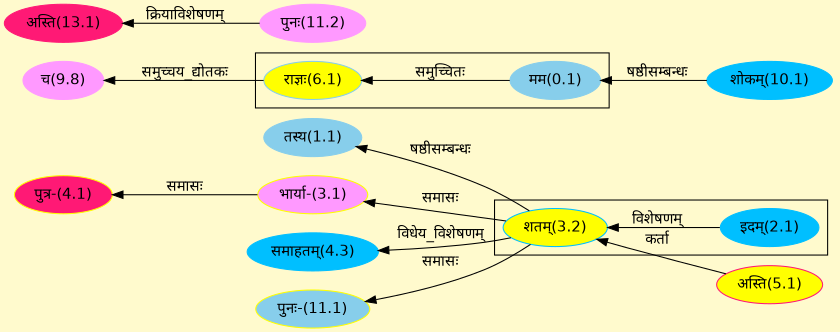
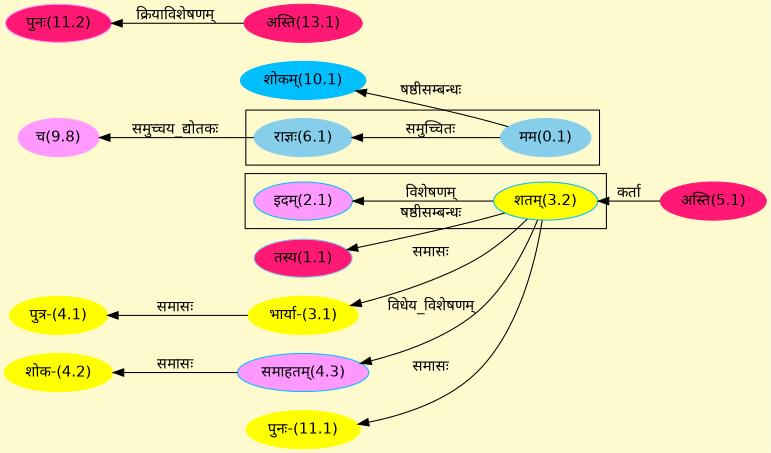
edge "पुनः(11.2)" -> "अस्ति(13.1)": reversed
node "पुनः(11.2)": fillcolor #ff99ff -> #ff1975
node "राज्ञः(6.1)": fillcolor #ffff00 -> #87ceeb
edge "शोकम्(10.1)" -> "मम(0.1)": reversed
node "तस्य(1.1)": fillcolor #87ceeb -> #ff1975
node "पुत्र-(4.1)": fillcolor #ff1975 -> #ffff00
node "भार्या-(3.1)": fillcolor #ff99ff -> #ffff00
edge "इदम्(2.1)" -> "शतम्(3.2)": reversed
node "इदम्(2.1)": fillcolor #00bfff -> #ff99ff
node "समाहतम्(4.3)": fillcolor #00bfff -> #ff99ff
node "अस्ति(5.1)": fillcolor #ffff00 -> #ff1975
node "पुनः-(11.1)": fillcolor #87ceeb -> #ffff00
node "शोक-(4.2)": added
